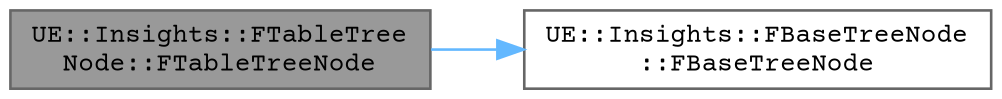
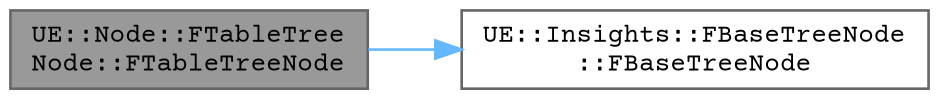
node "UE::Insights::FTableTree Node::FTableTreeNode": label "UE::Insights::FTableTree Node::FTableTreeNode" -> "UE::Node::FTableTree Node::FTableTreeNode"
